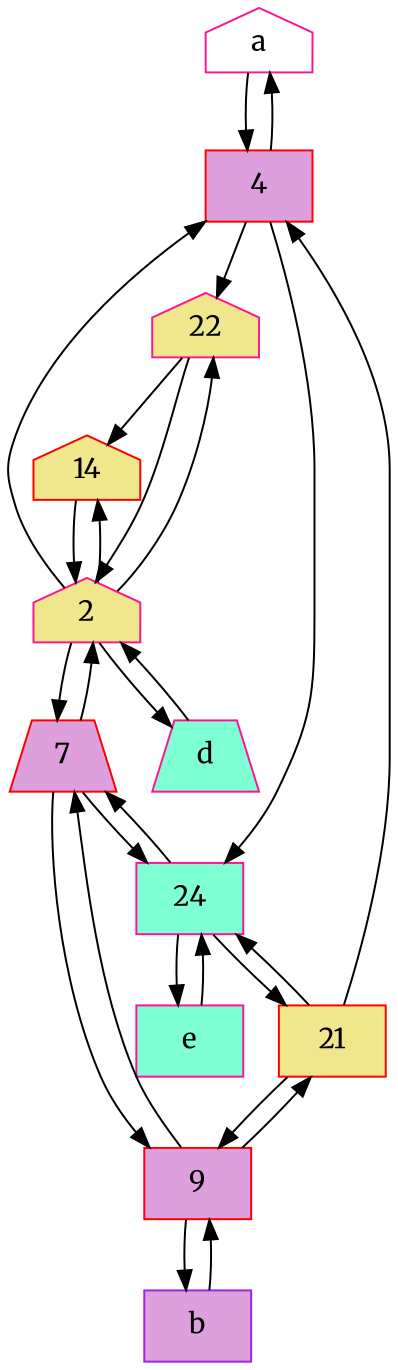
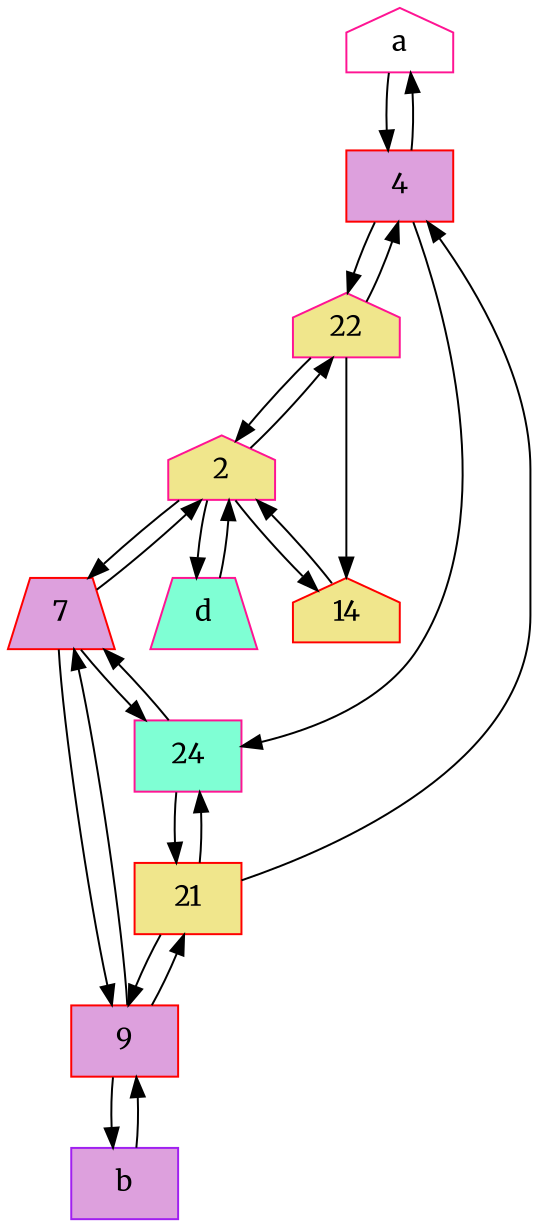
edge "2" -> "4": now "22" -> "4"
node "e": removed
